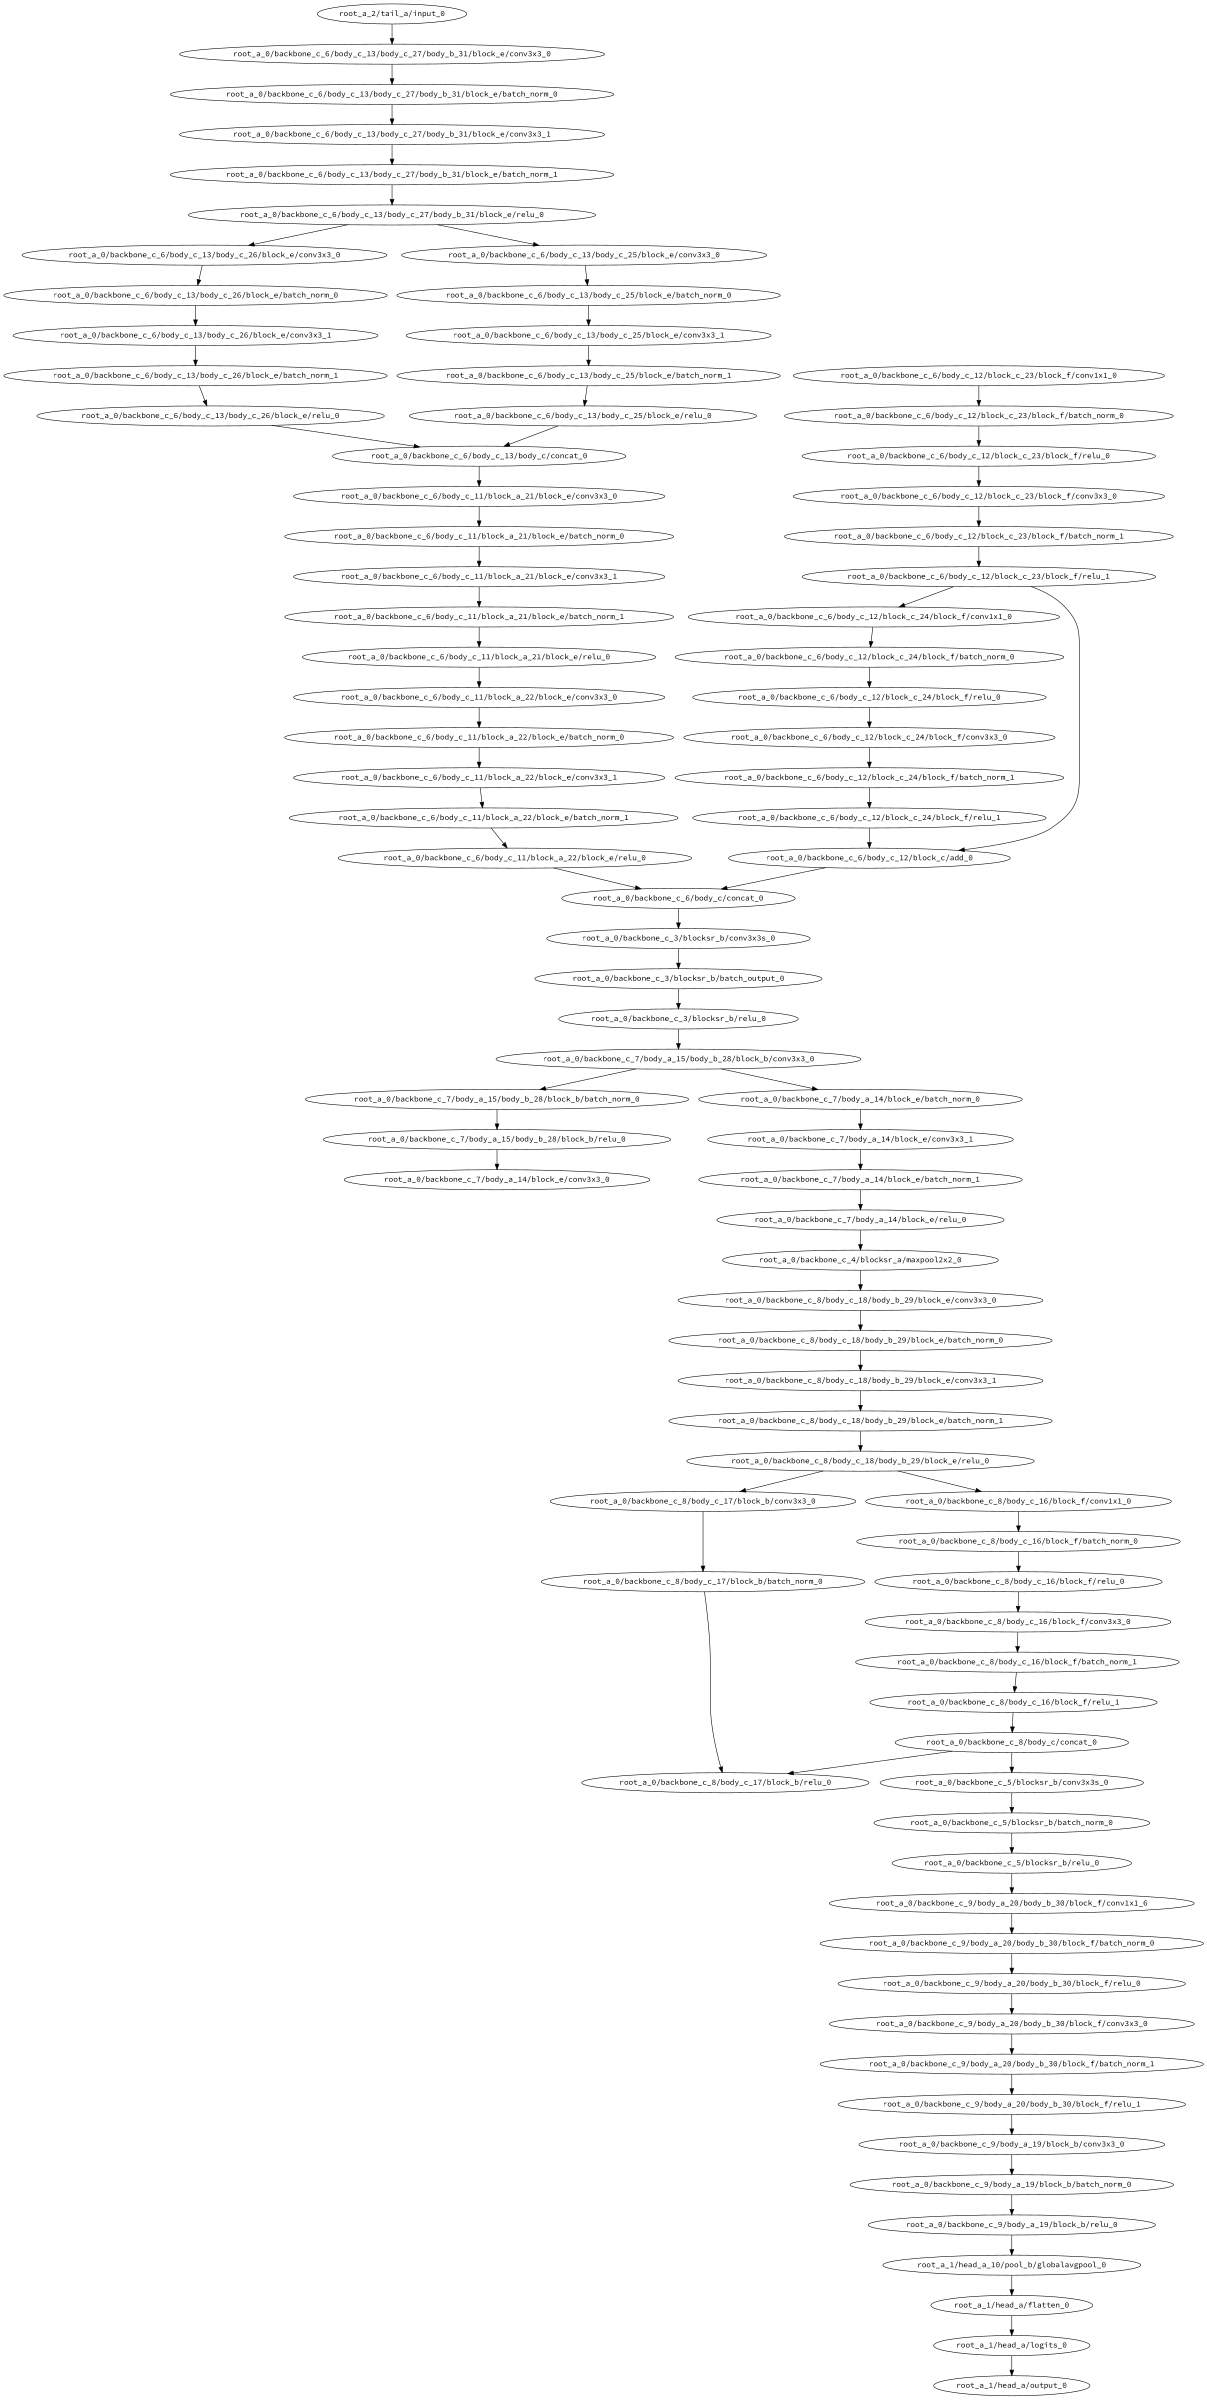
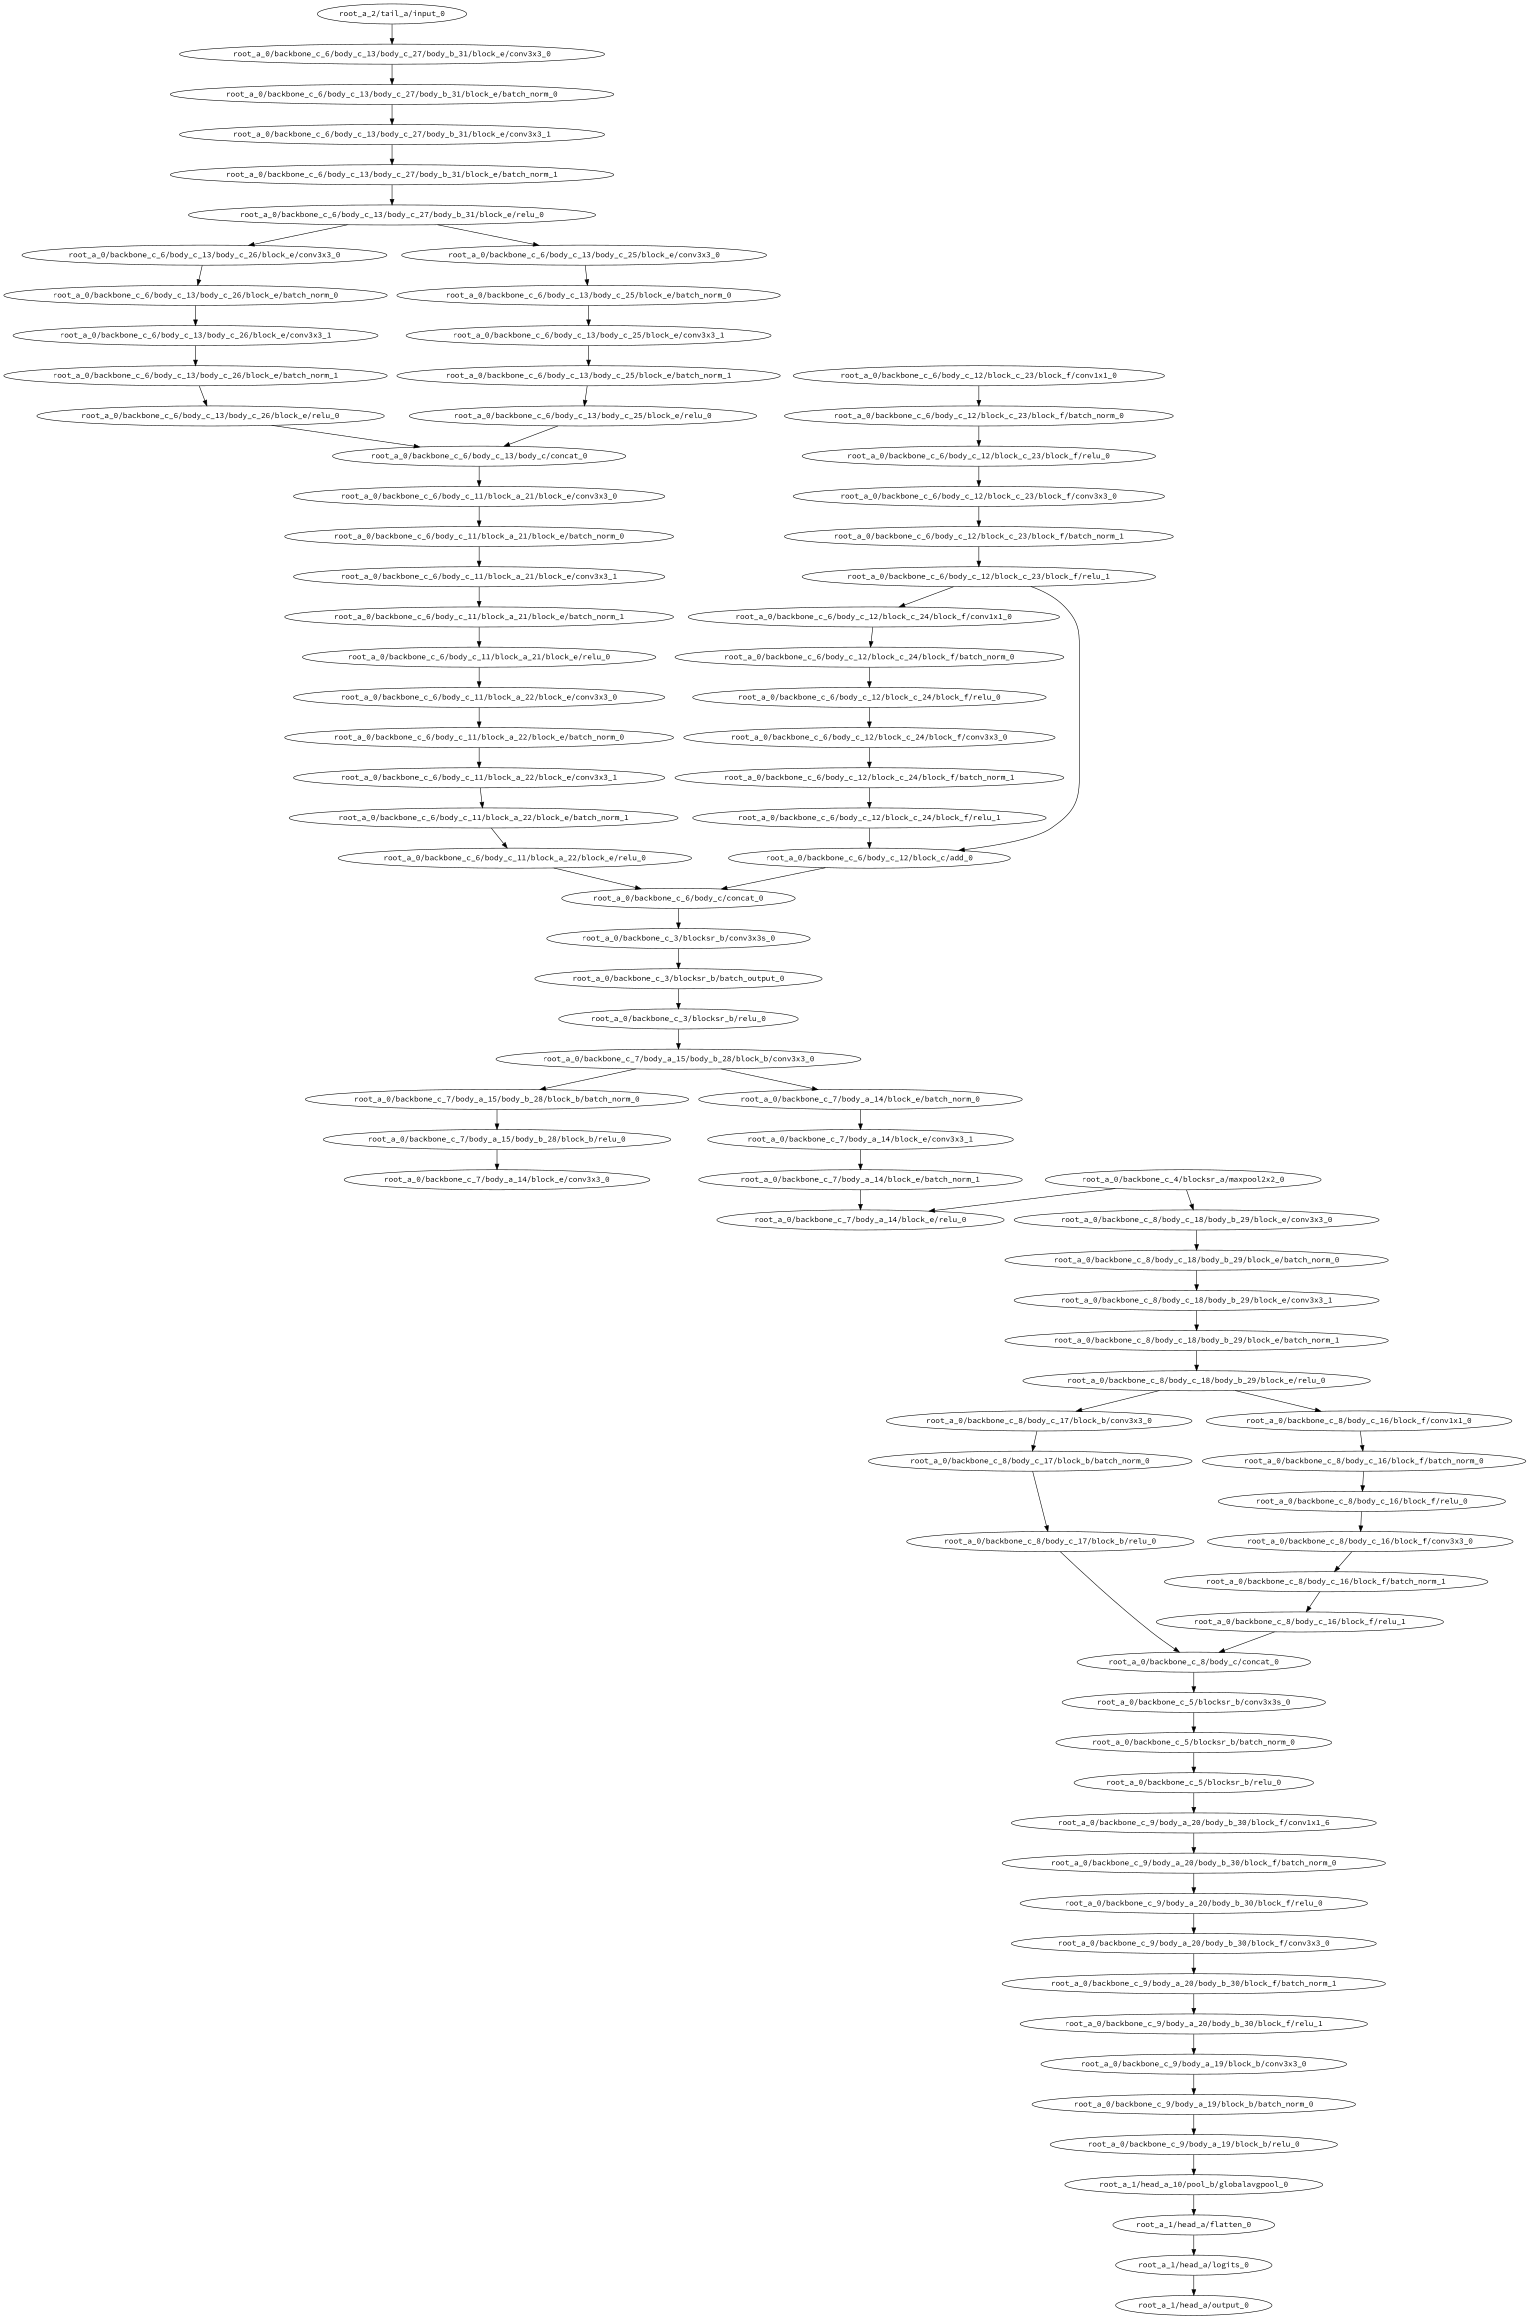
edge "root_a_0/backbone_c_7/body_a_14/block_e/relu_0" -> "root_a_0/backbone_c_4/blocksr_a/maxpool2x2_0": reversed
edge "root_a_0/backbone_c_8/body_c/concat_0" -> "root_a_0/backbone_c_8/body_c_17/block_b/relu_0": reversed
